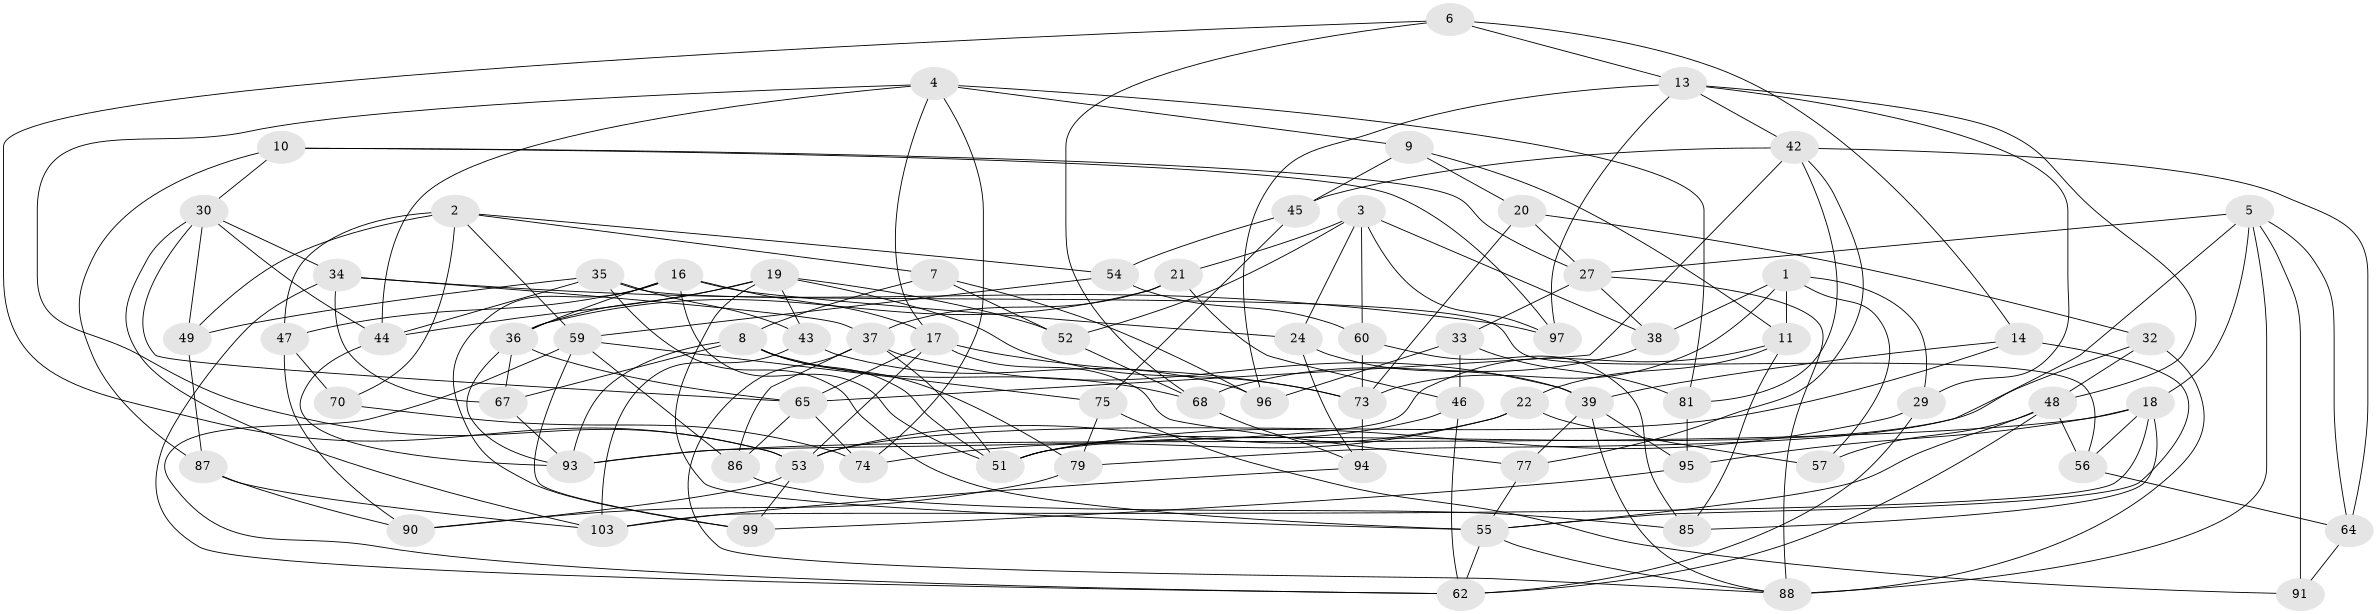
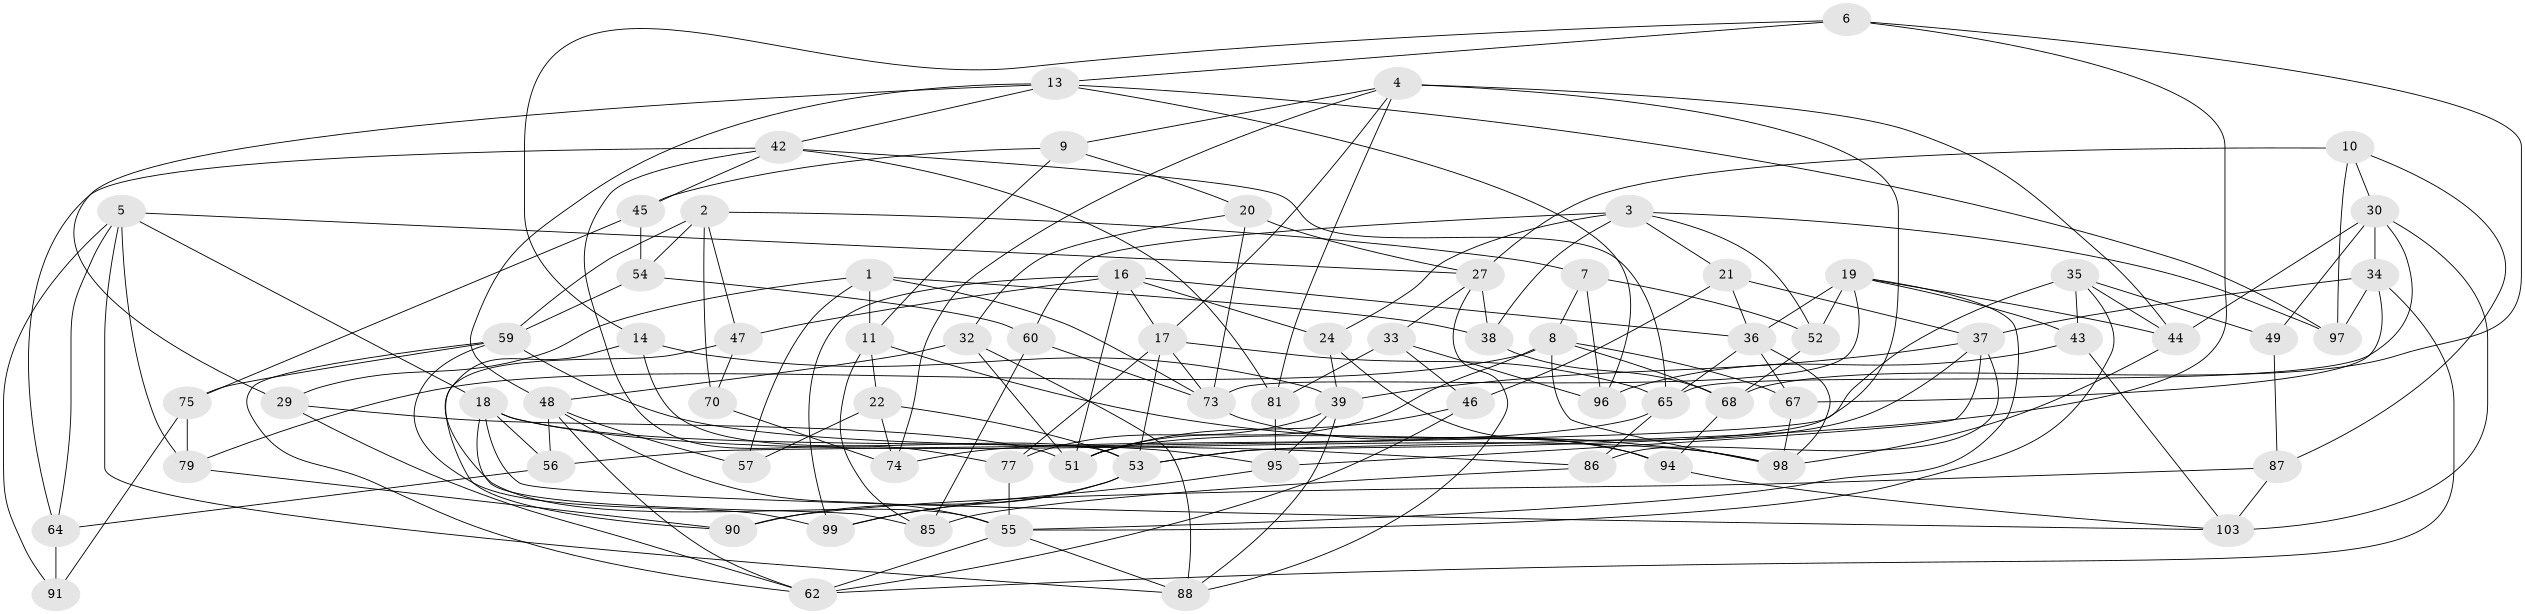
edge "2" -- "49": removed
node "93": label "93" -> "98"
edge "37" -- "88": now "37" -- "95"
